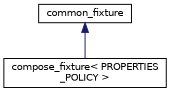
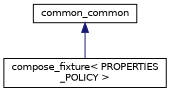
node "common_fixture": label "common_fixture" -> "common_common"
